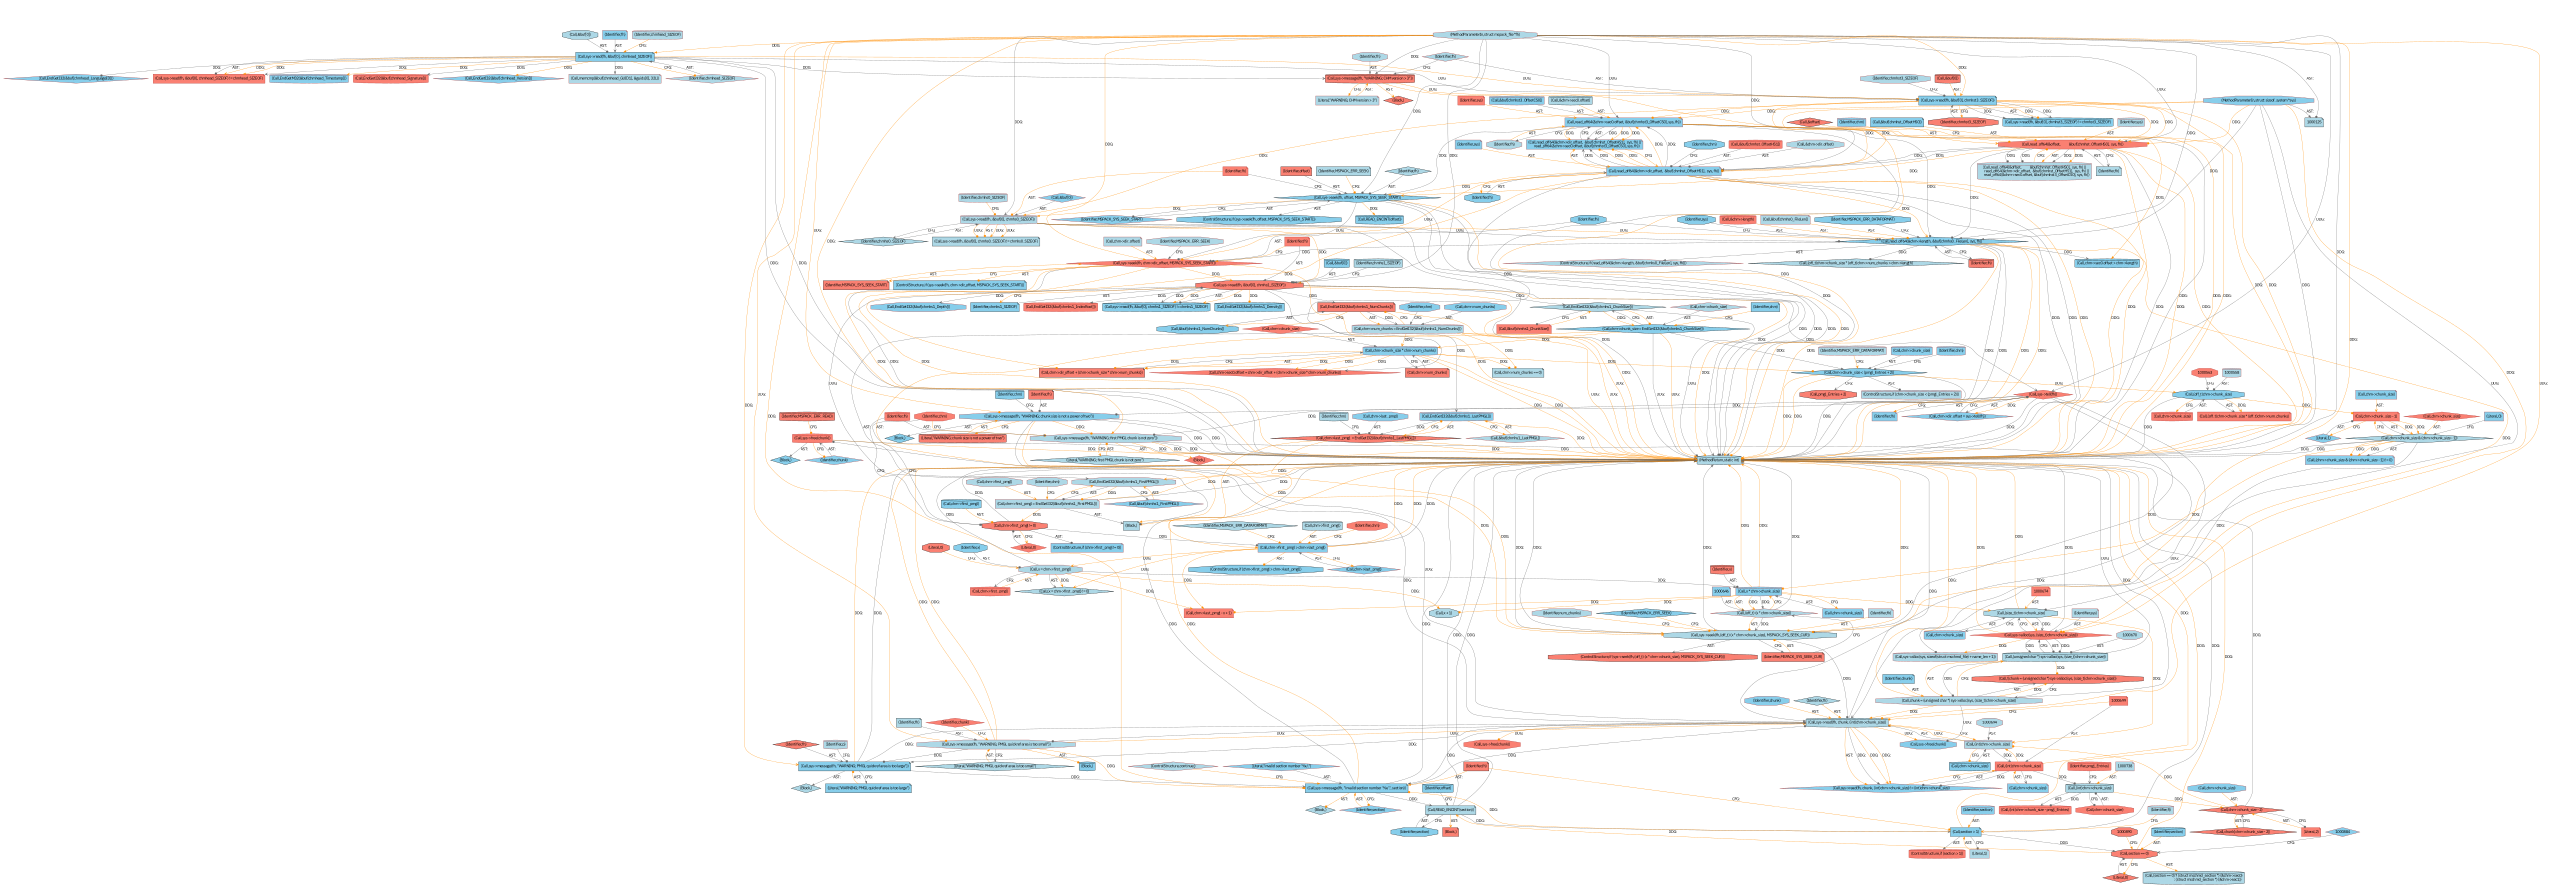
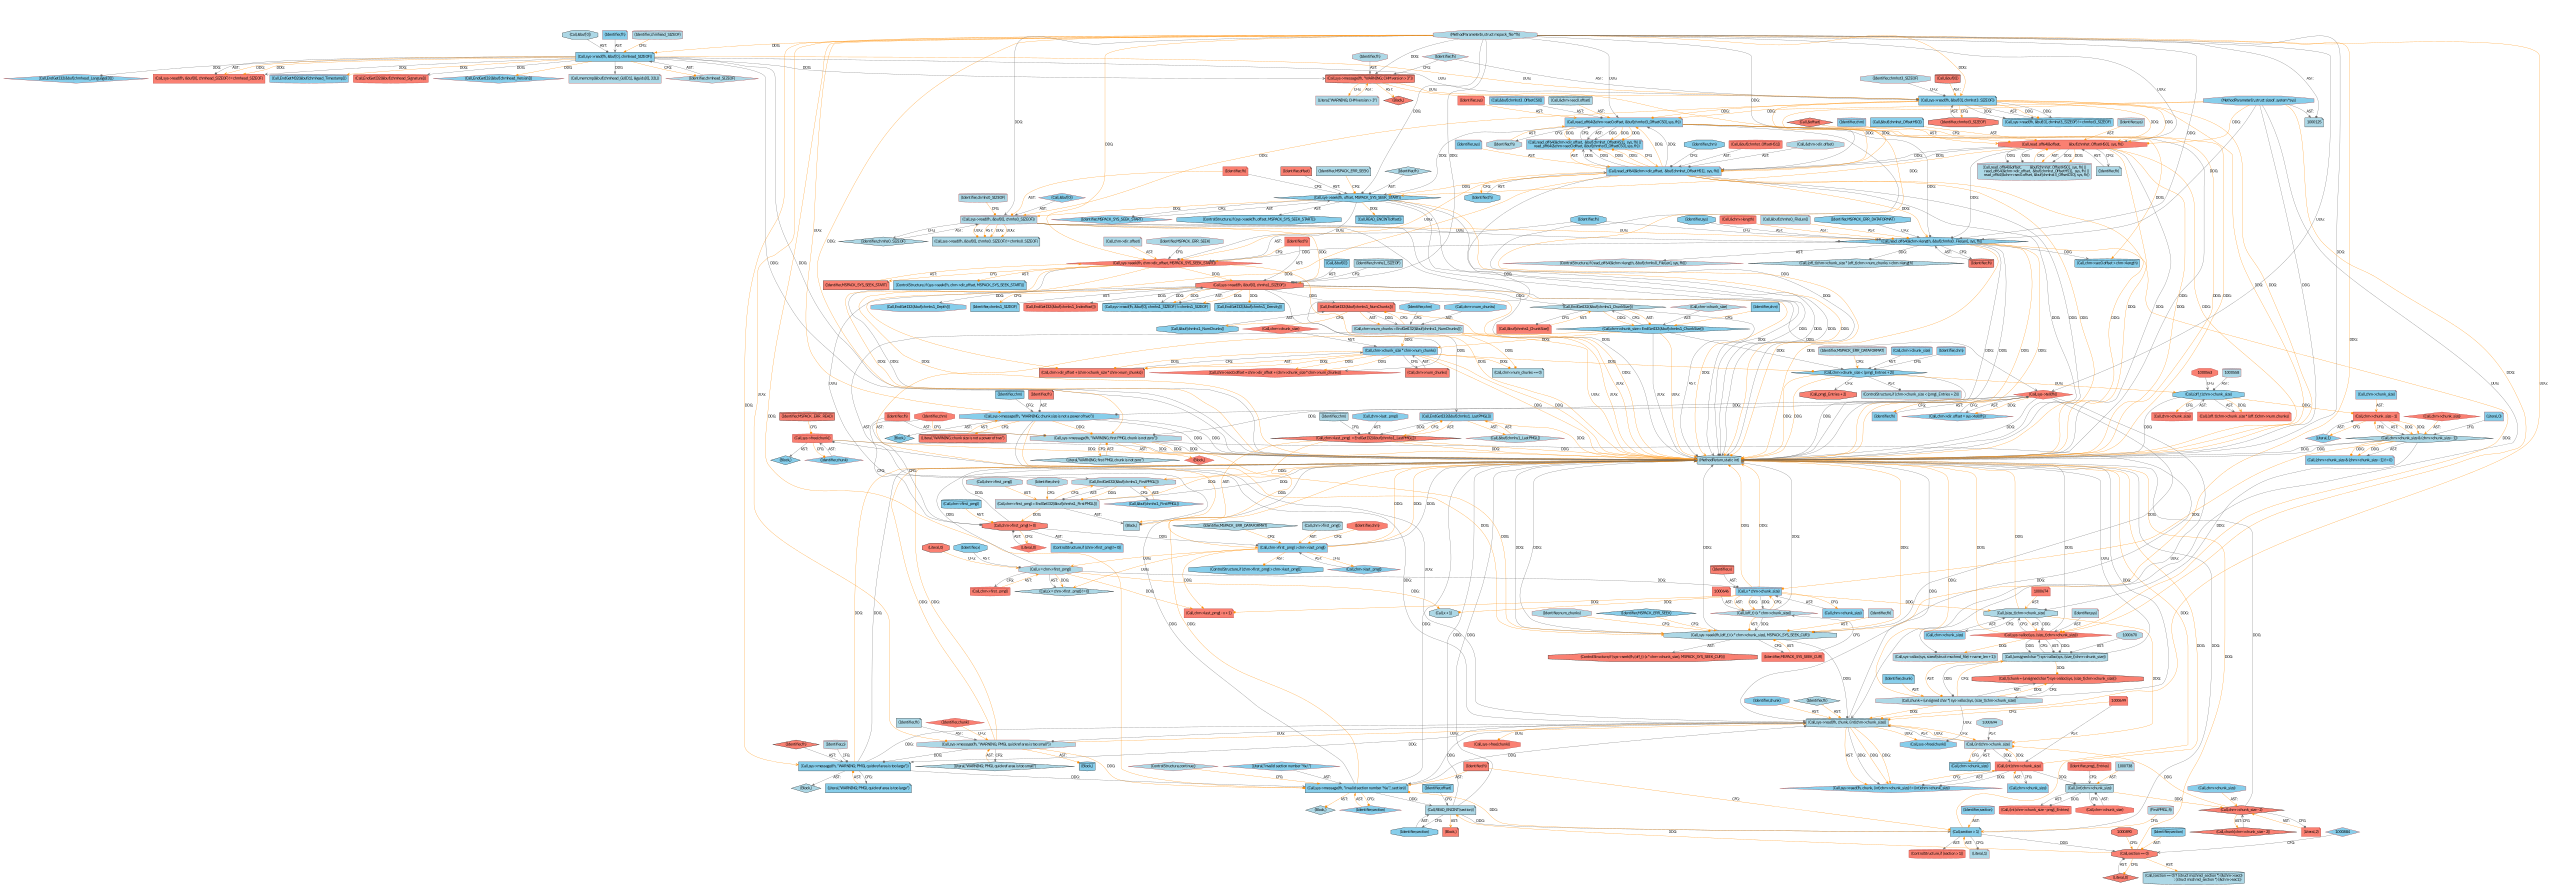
edge "(Call,EndGetI32(&buf[chmhs1_ChunkSize]))" -> "(MethodReturn,static int)": label "DDG: " -> "AST: "
edge "(Call,EndGetI32(&buf[chmhs1_LastPMGL]))" -> "(Call,&buf[chmhs1_LastPMGL])": label "CFG: " -> "AST: "
node "1000646": fillcolor skyblue -> salmon
node "(Identifier,MSPACK_SYS_SEEK_CUR)": color black -> brown
node "(Identifier,fi)": label "(Identifier,fi)" -> "(FirstPMGL,fi)"
